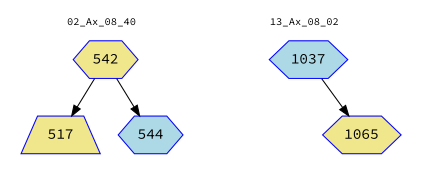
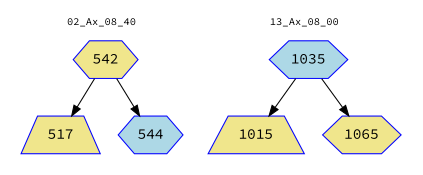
cluster "13_Ax_08_02": label "13_Ax_08_02" -> "13_Ax_08_00"
node "1037": label "1037" -> "1035"
node "1015": added
